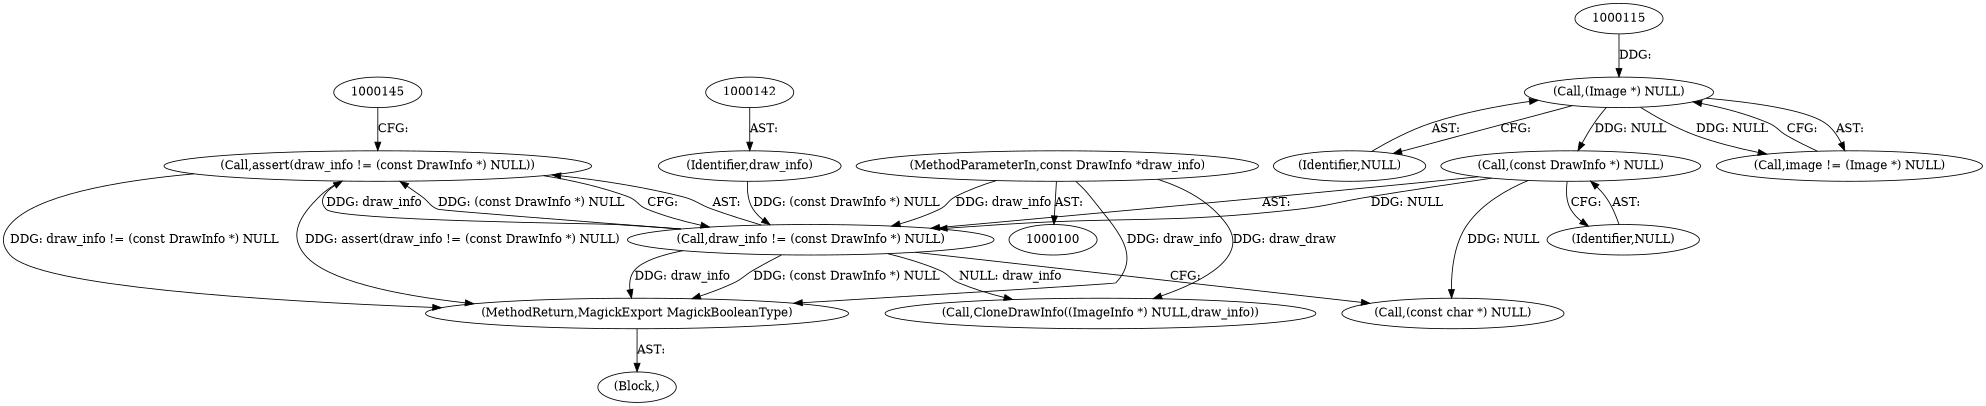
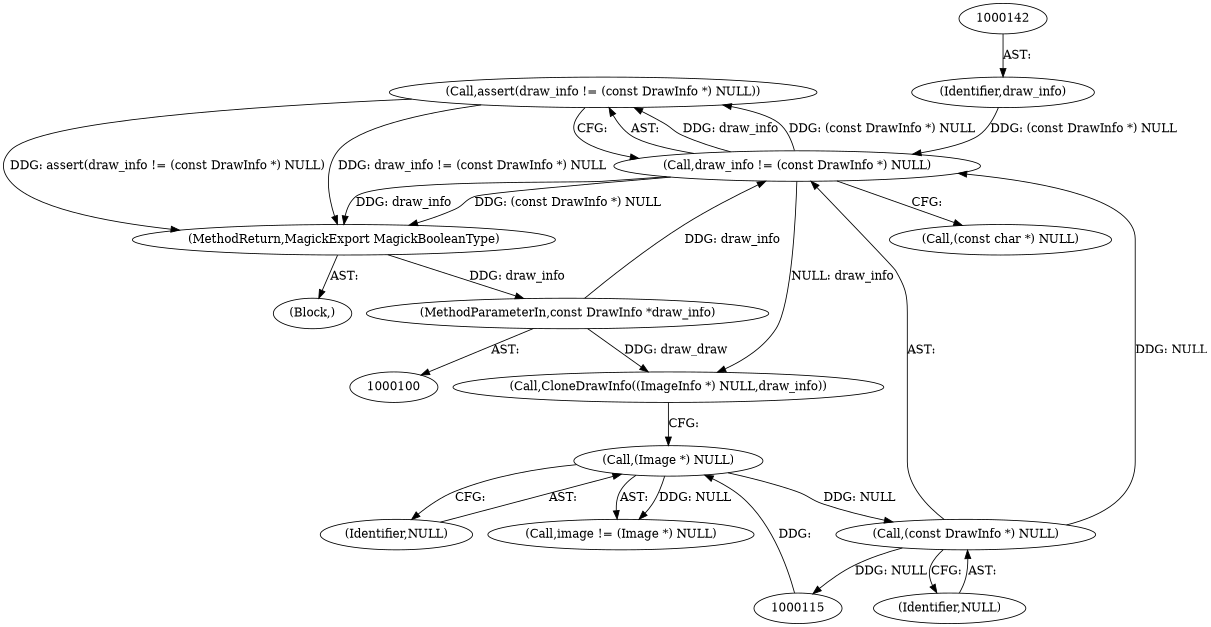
node "1000145": removed
edge "(Call,image != (Image *) NULL)" -> "(Call,(Image *) NULL)": now "(Call,CloneDrawInfo((ImageInfo *) NULL,draw_info))" -> "(Call,(Image *) NULL)"
edge "(Call,(const DrawInfo *) NULL)" -> "(Call,(const char *) NULL)": now "(Call,(const DrawInfo *) NULL)" -> "1000115"
edge "(MethodParameterIn,const DrawInfo *draw_info)" -> "(MethodReturn,MagickExport MagickBooleanType)": reversed
